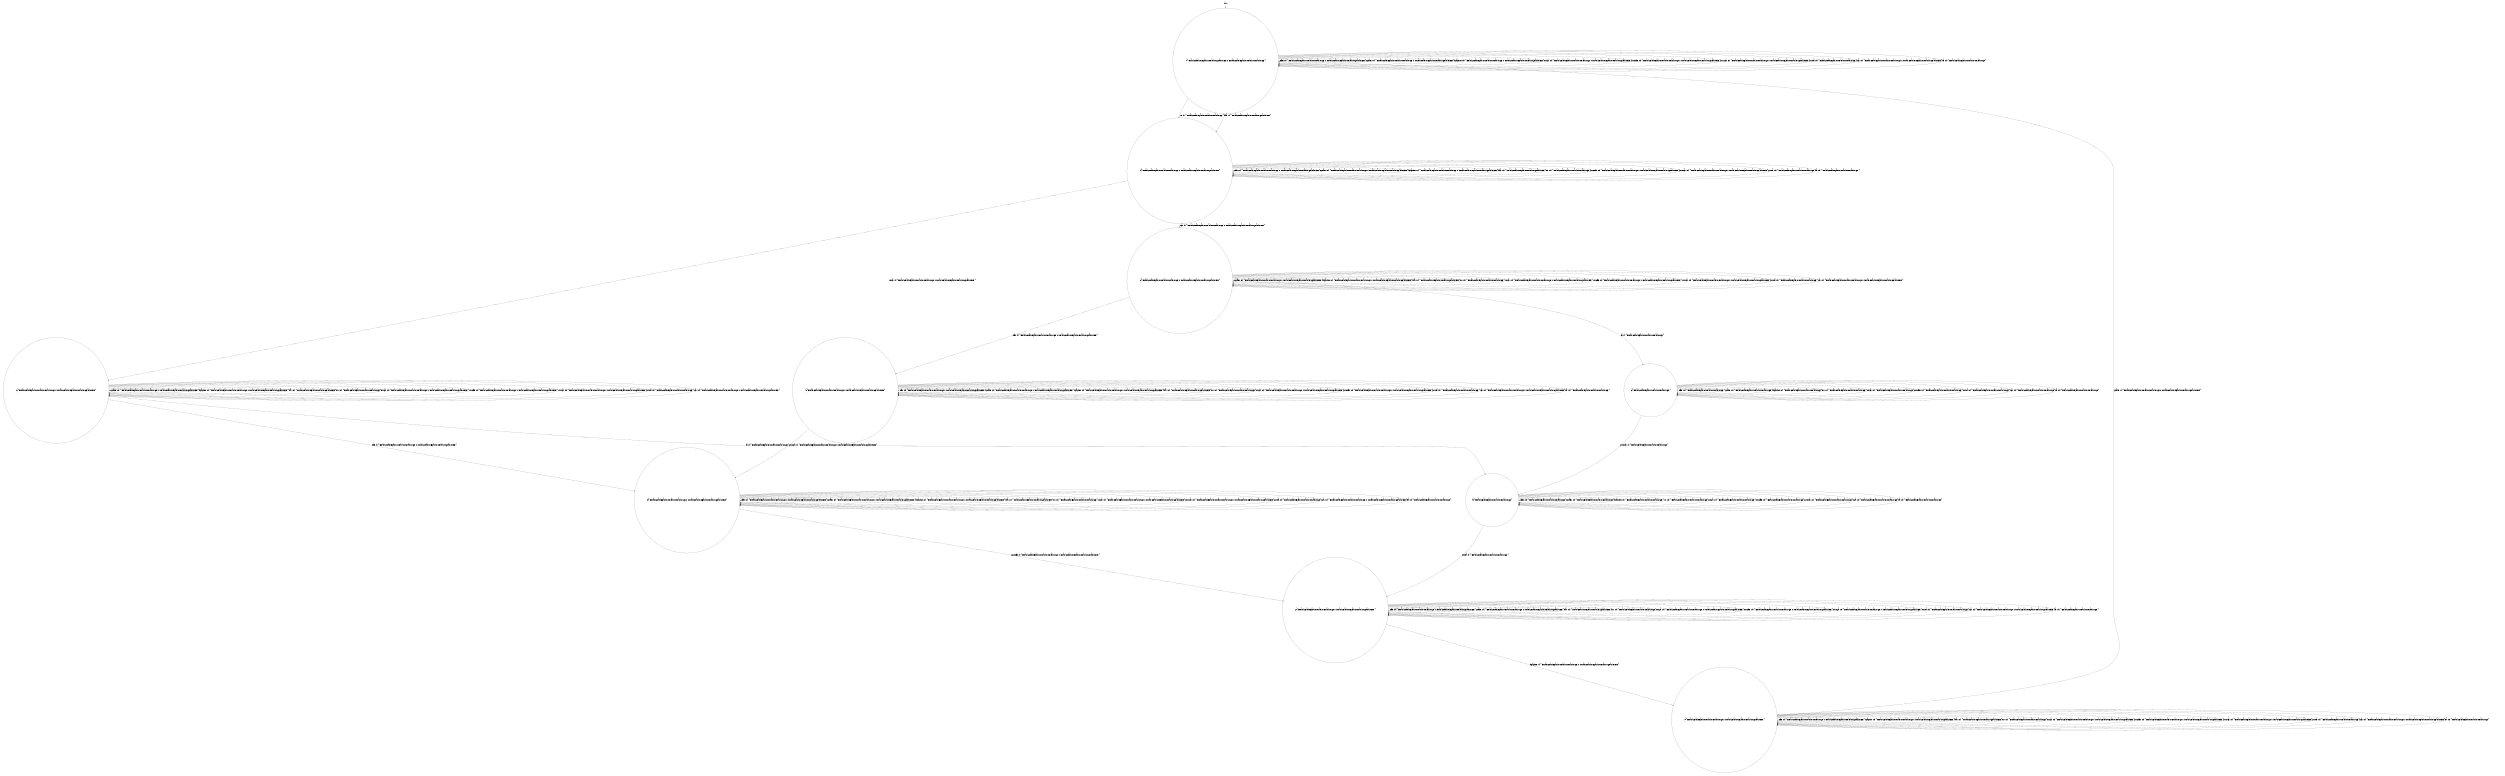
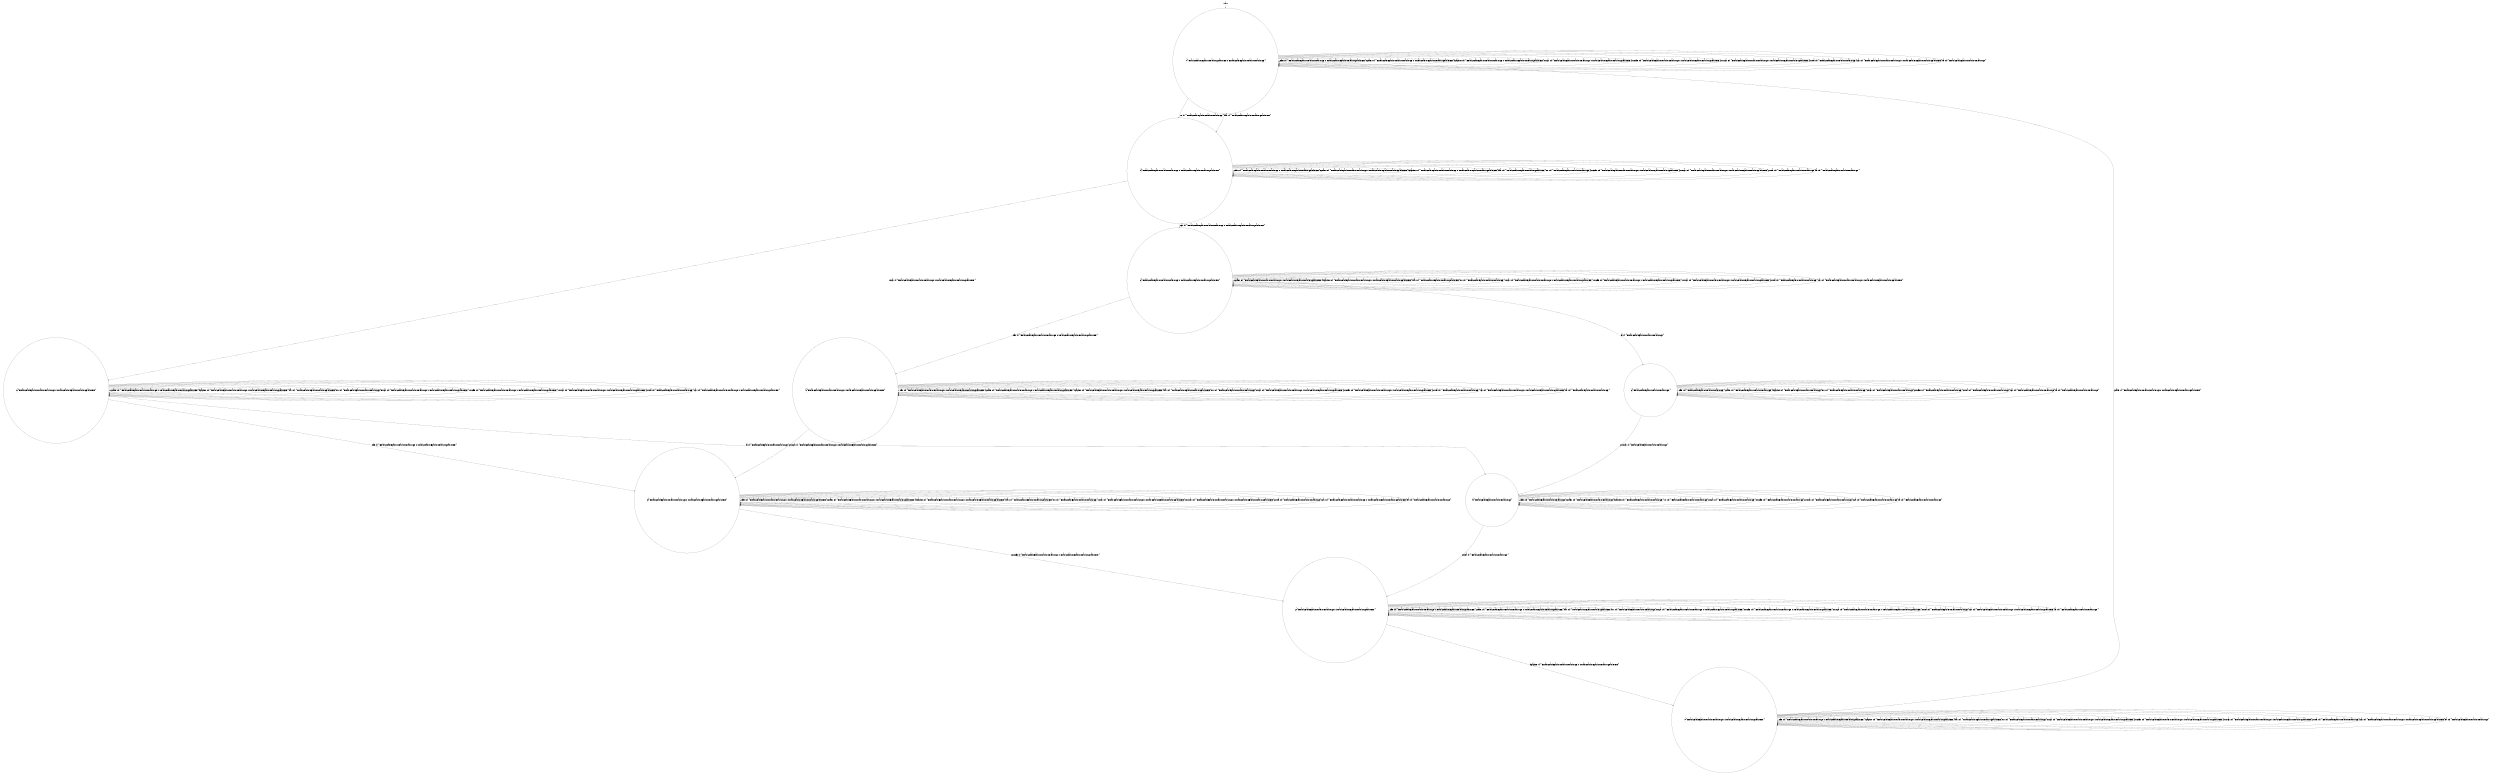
node "__and0": label "__and0" -> "__start0"
